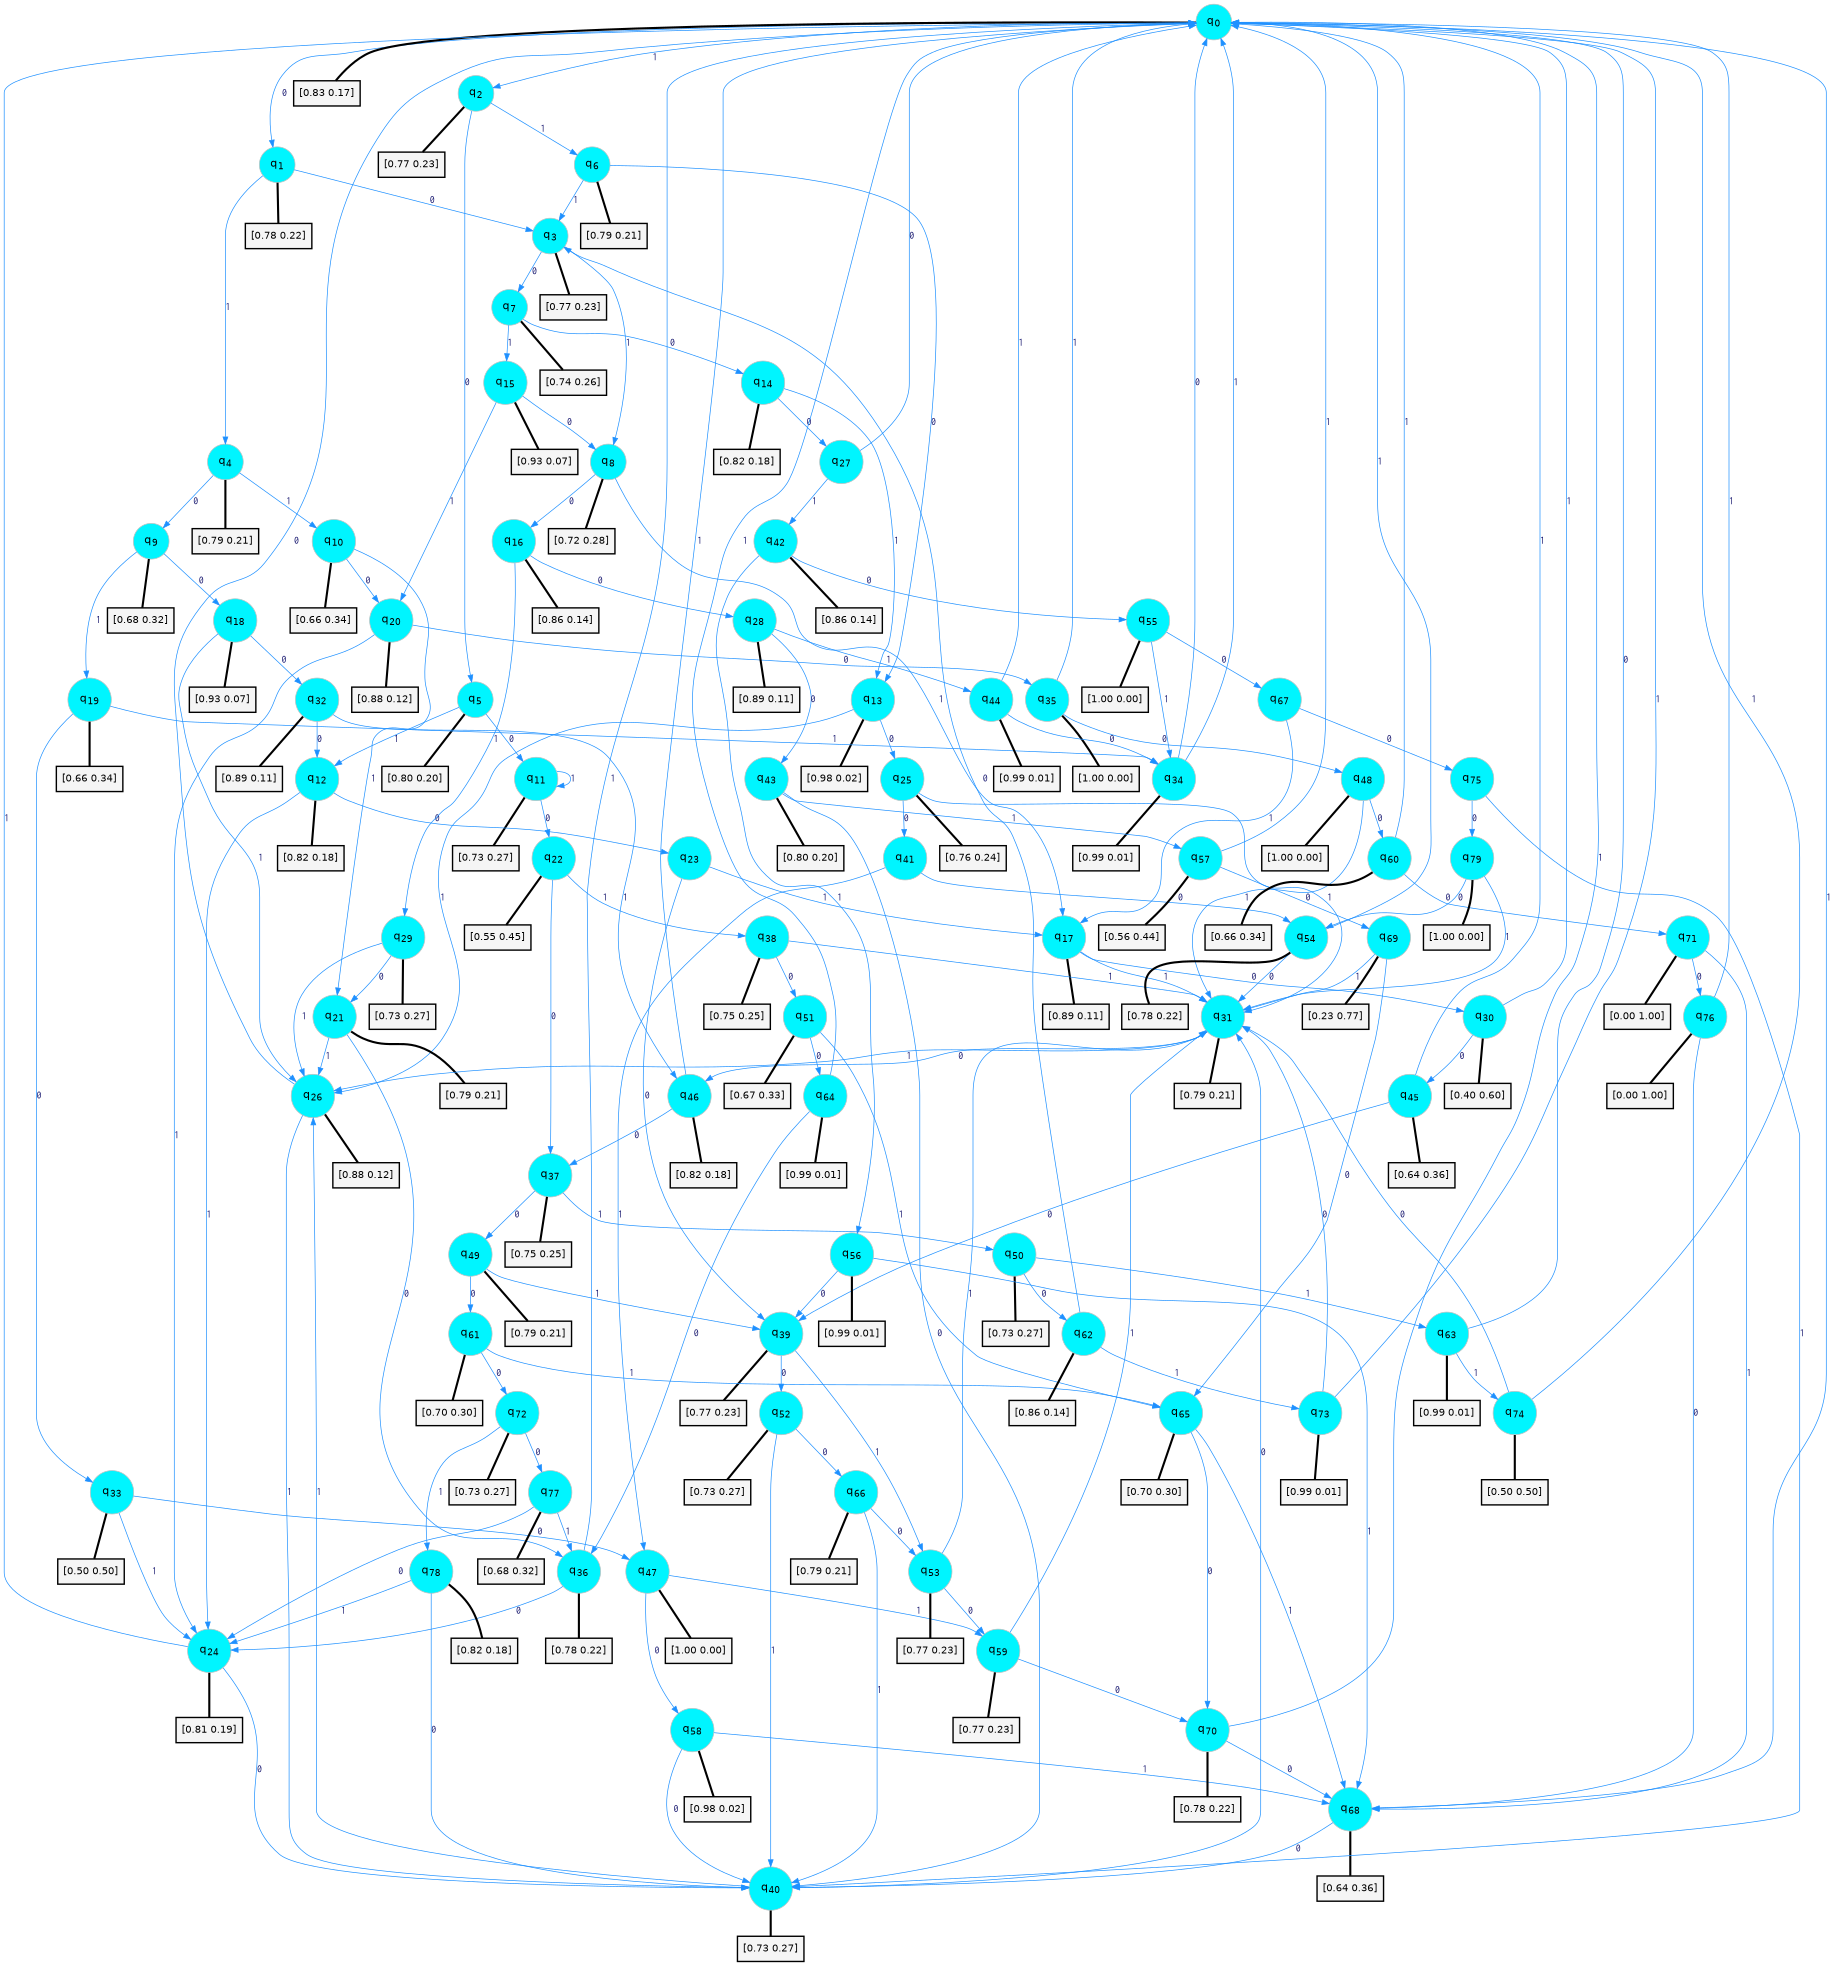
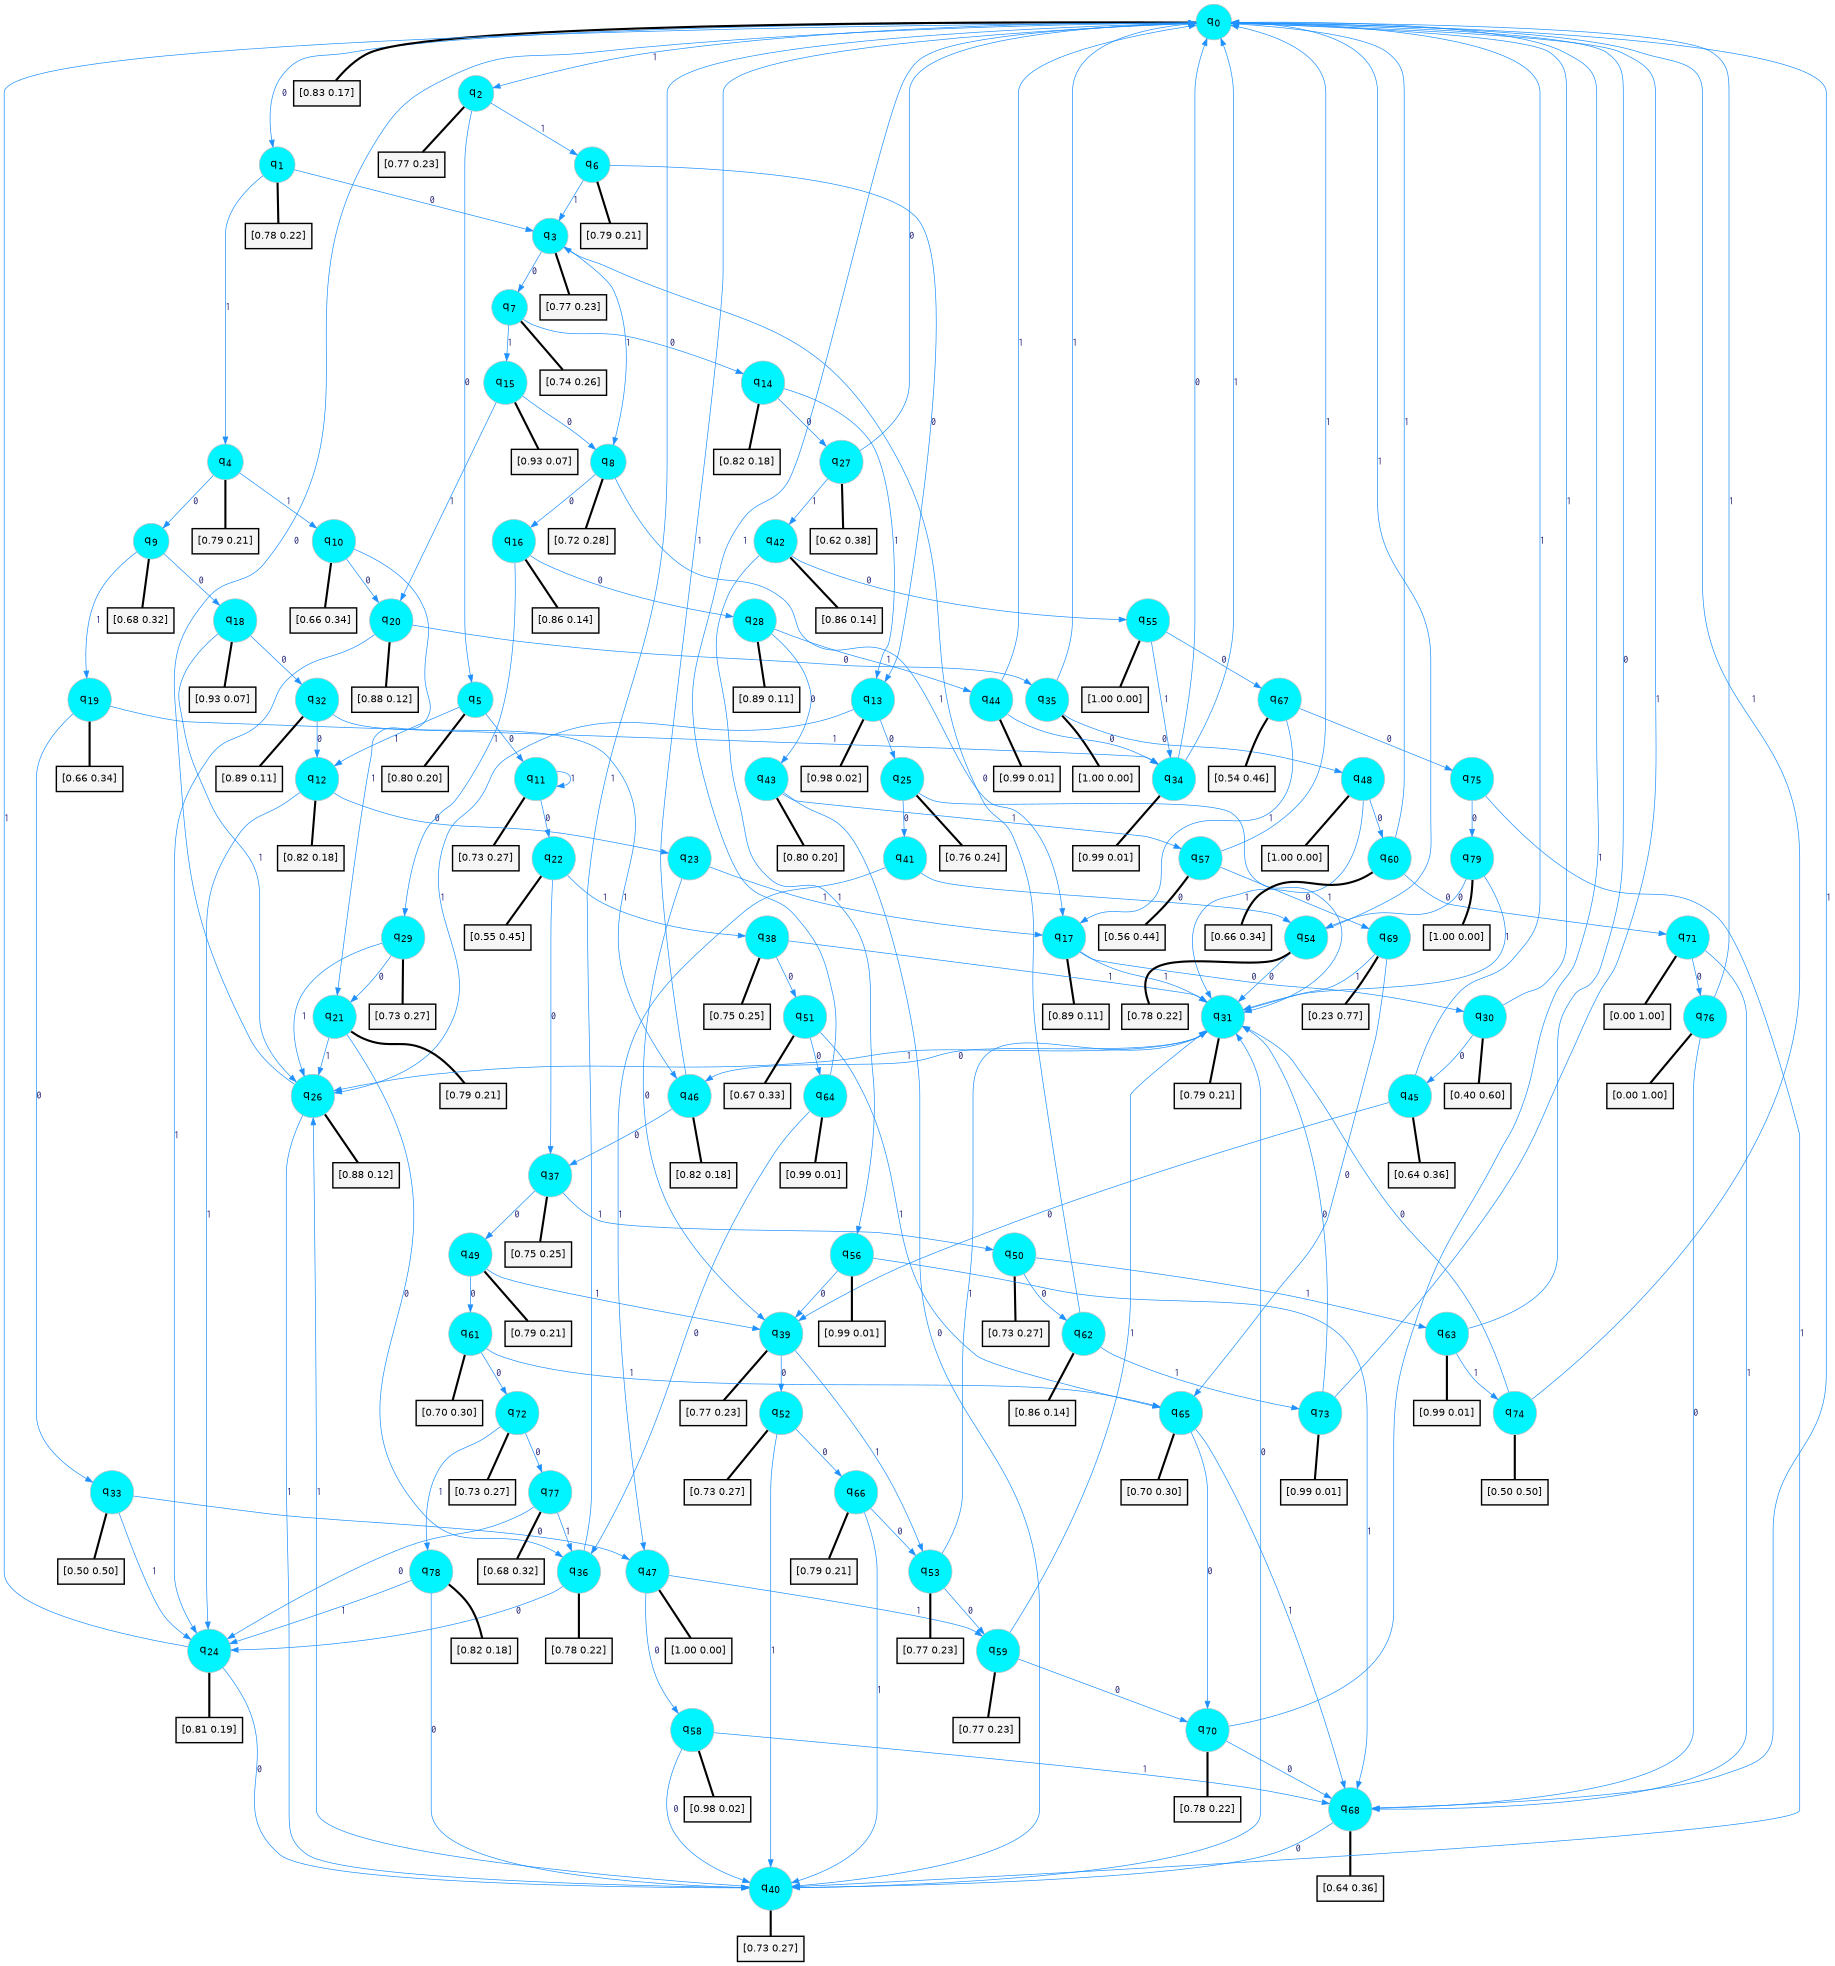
node "[0.62 0.38]": added
node "[0.54 0.46]": added
